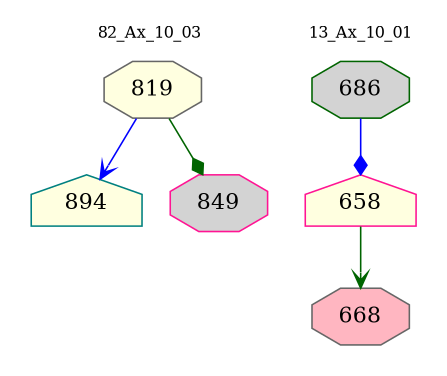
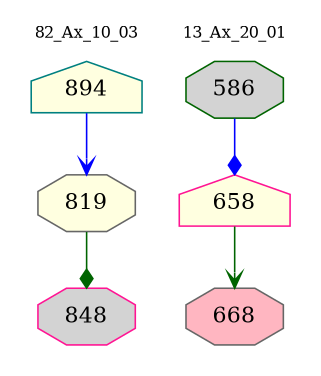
cluster "13_Ax_10_01": label "13_Ax_10_01" -> "13_Ax_20_01"
node "686": label "686" -> "586"
edge "819" -> "894": reversed
node "849": label "849" -> "848"
